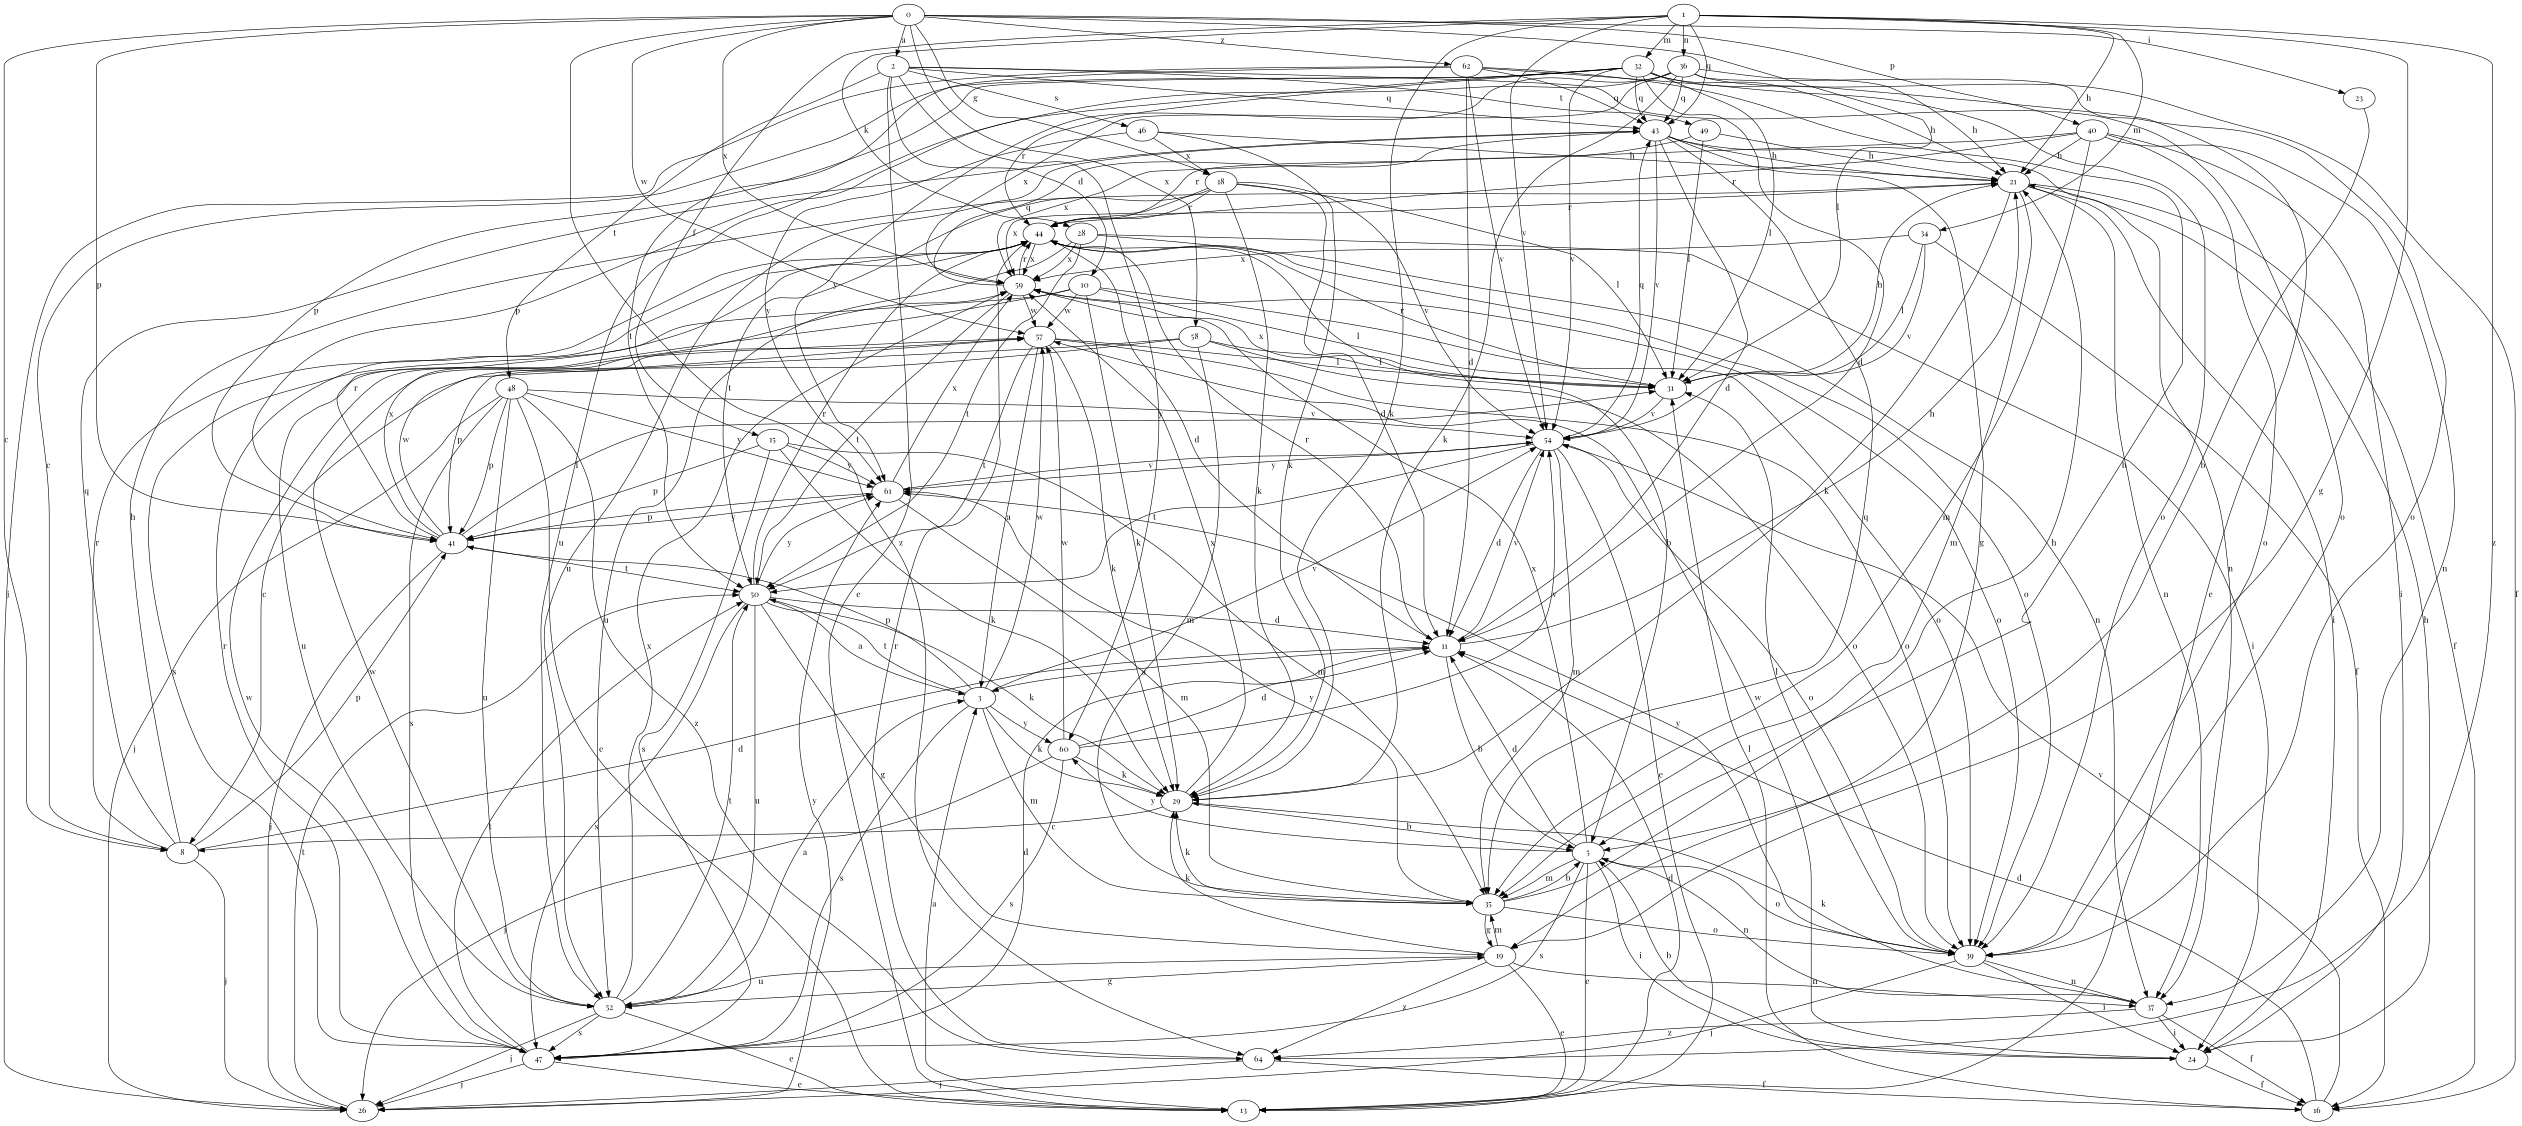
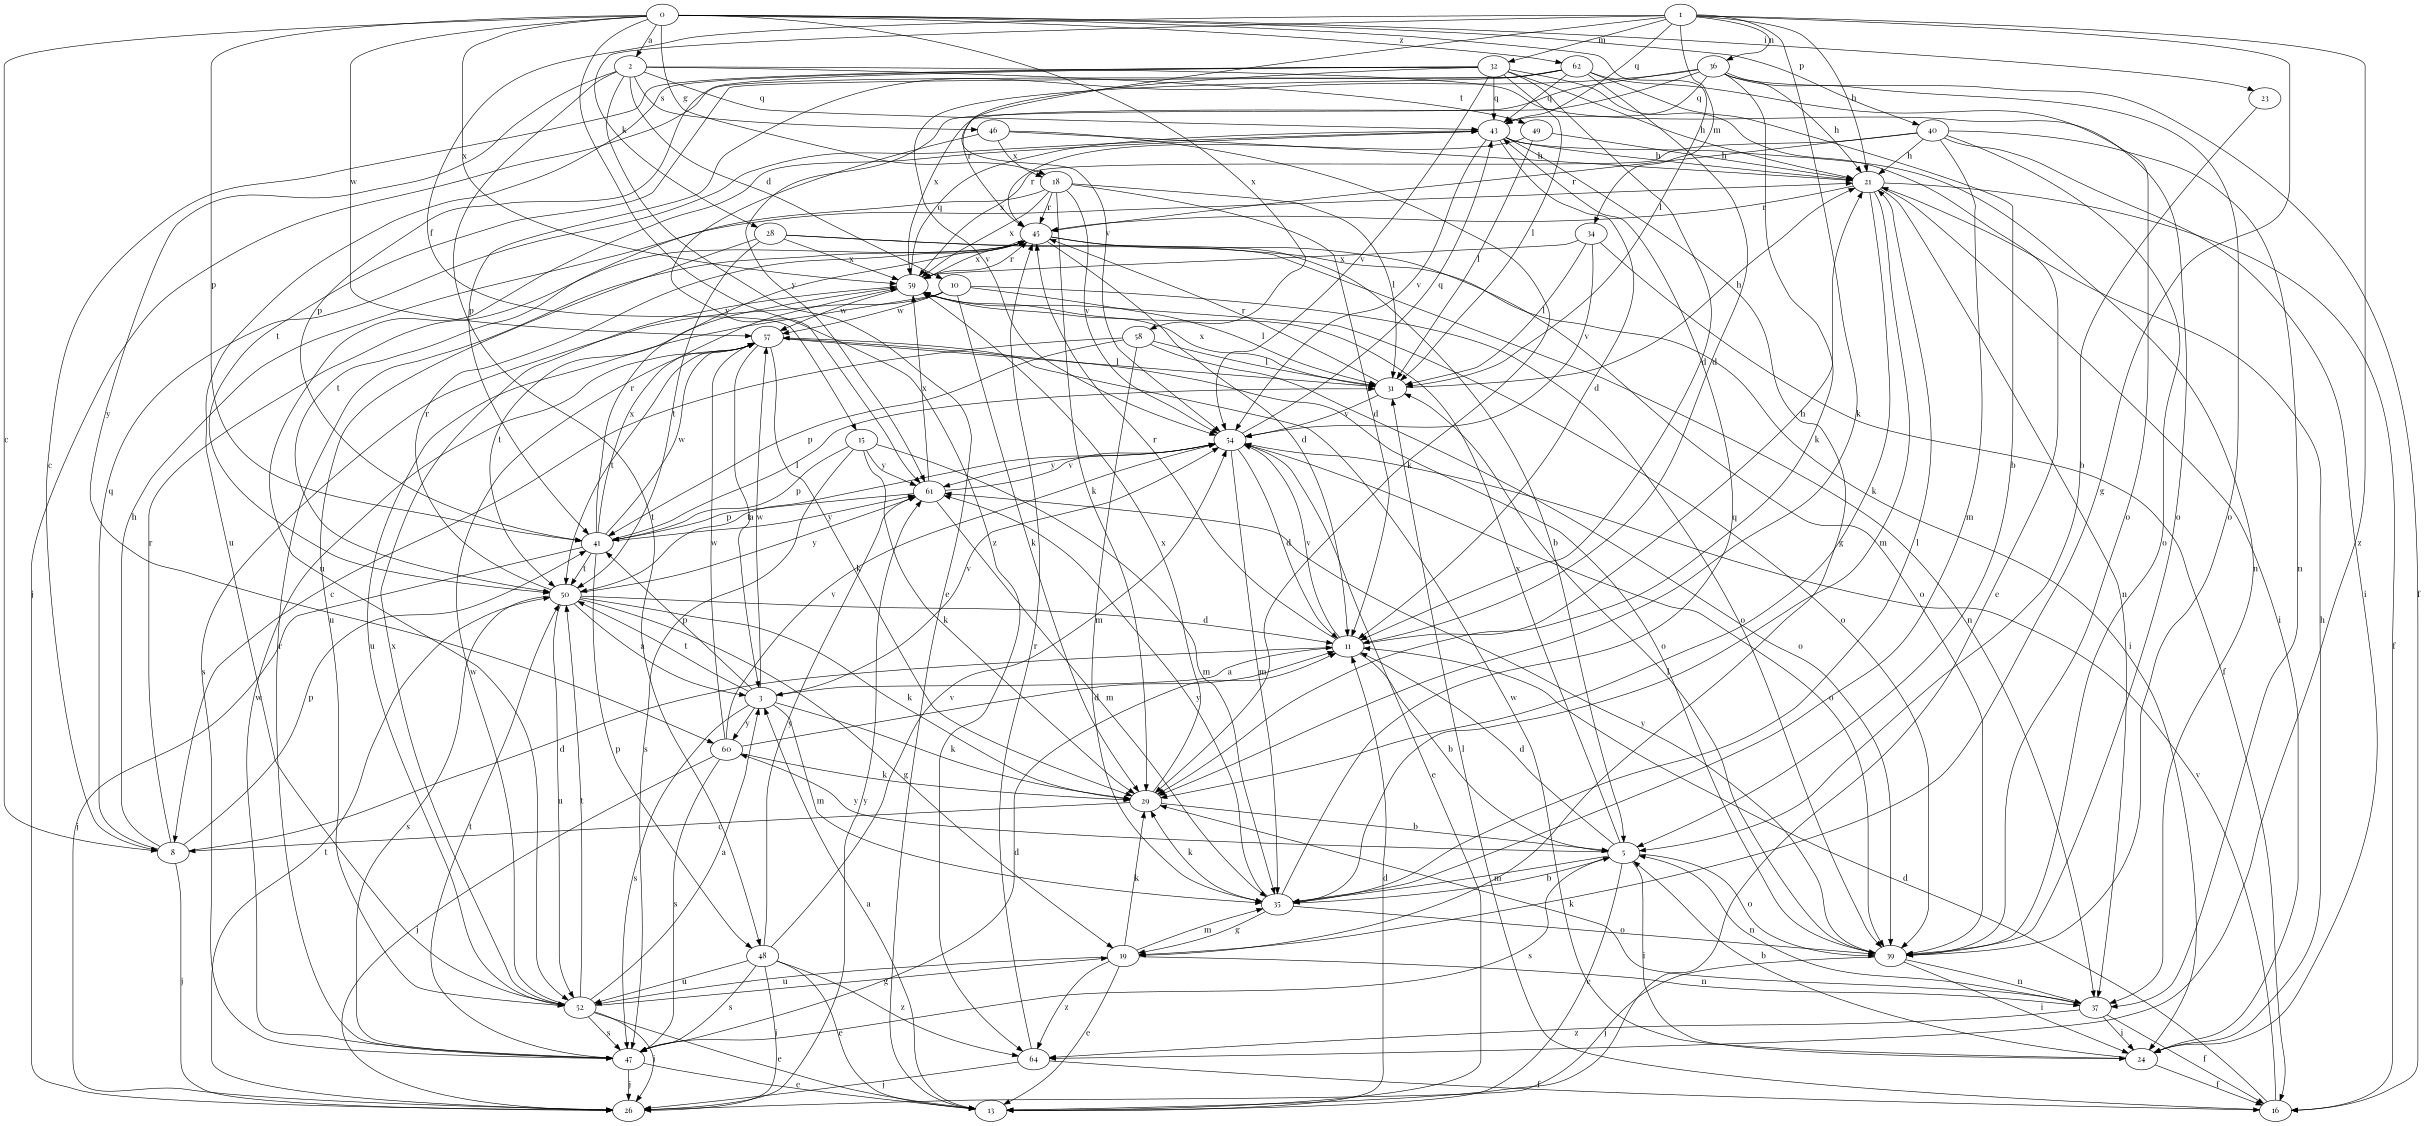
node "44": label "44" -> "45"
edge "48" -> "41": reversed
edge "35" -> "21": label "h" -> "l"
edge "43" -> "35": reversed
